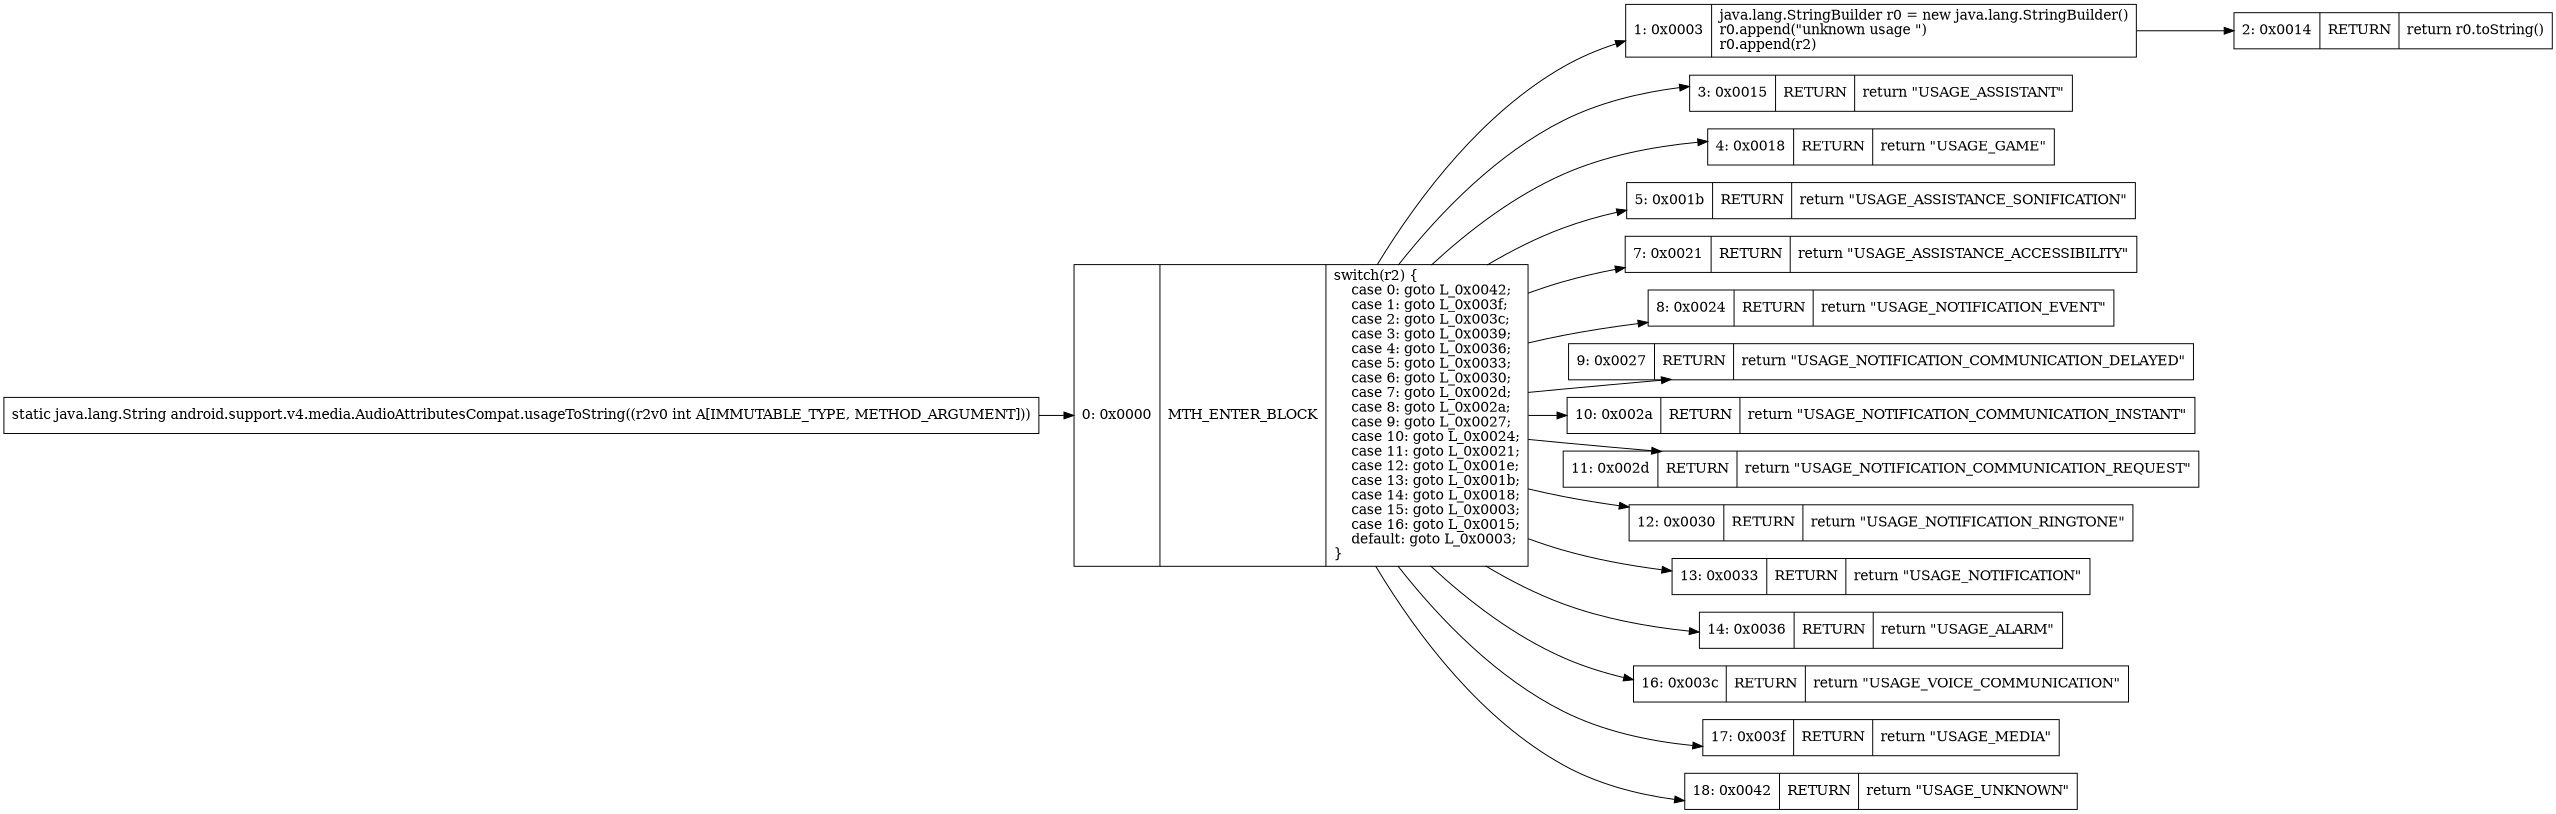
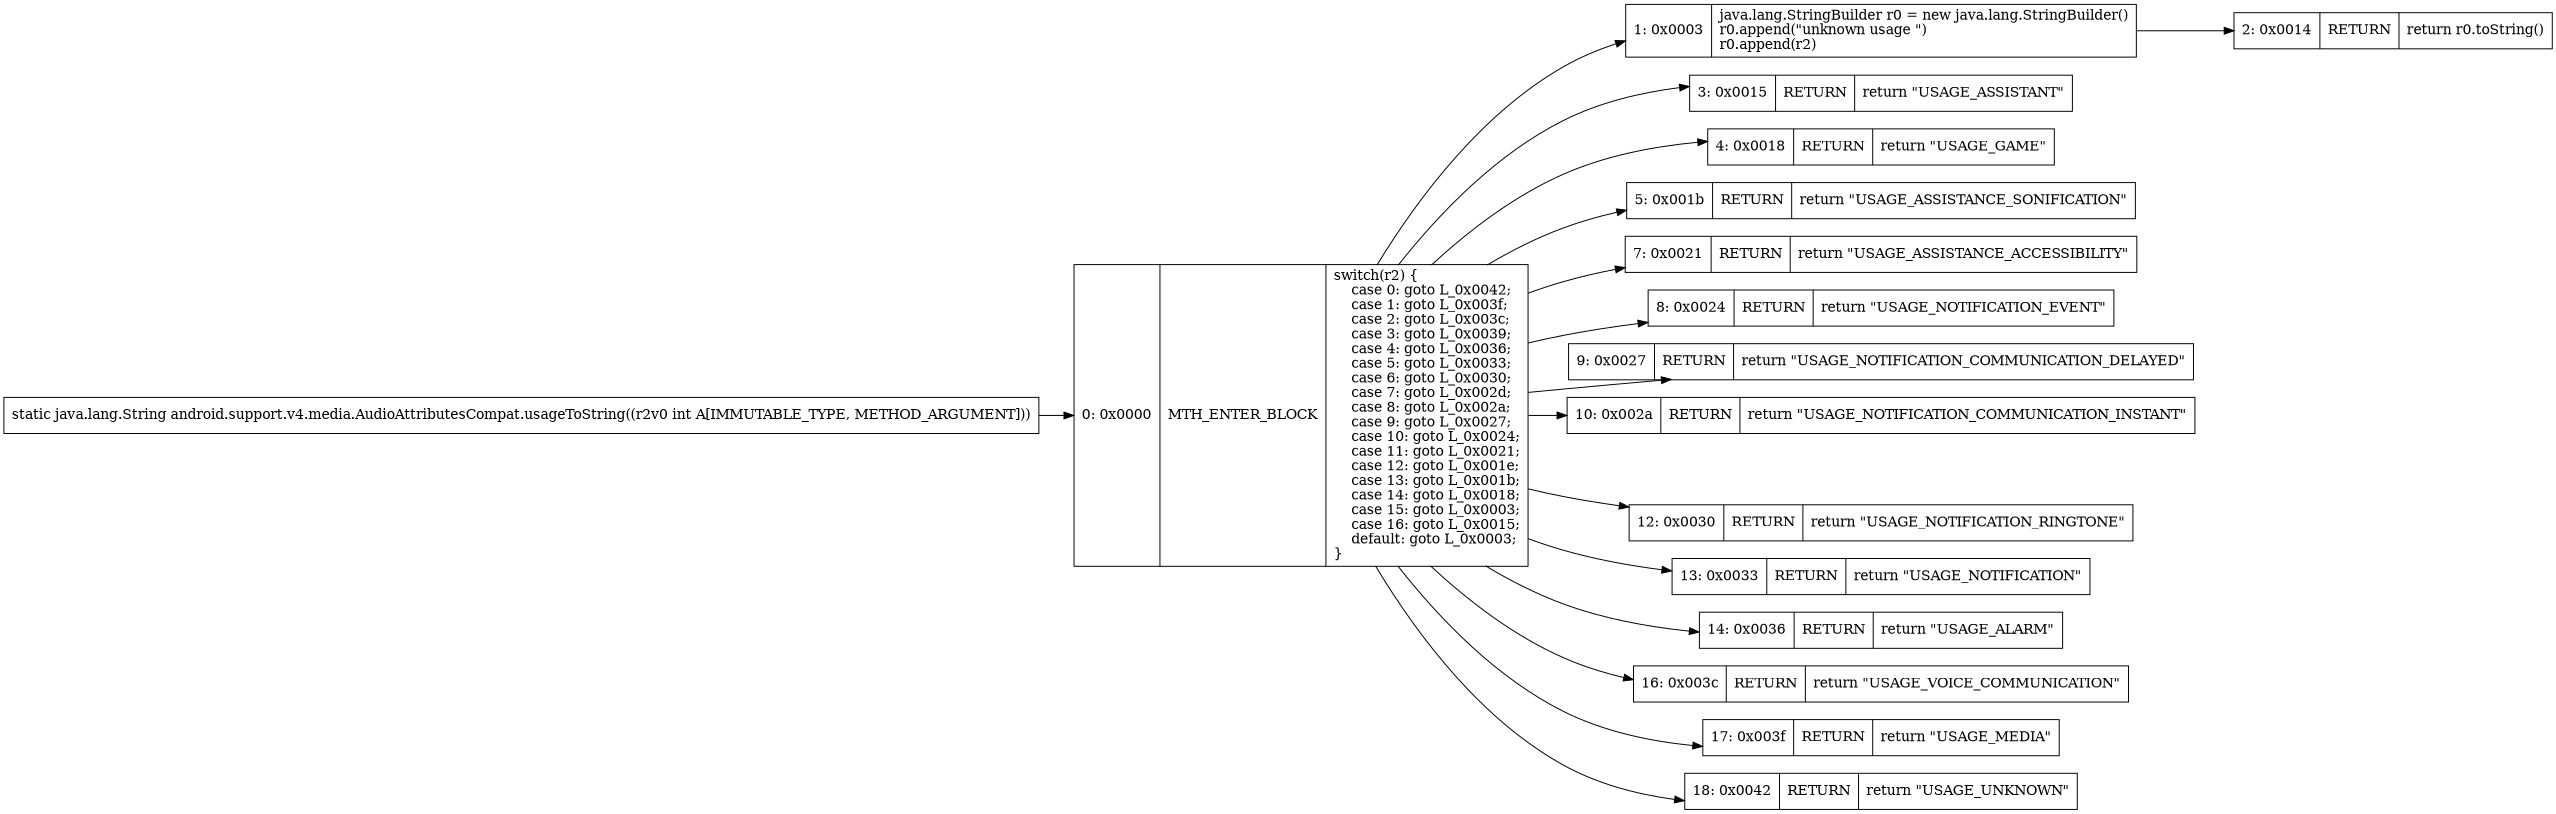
node "11: 0x002d": removed
